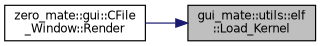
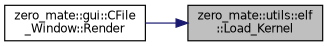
node "gui_mate::utils::elf ::Load_Kernel": label "gui_mate::utils::elf ::Load_Kernel" -> "zero_mate::utils::elf ::Load_Kernel"
